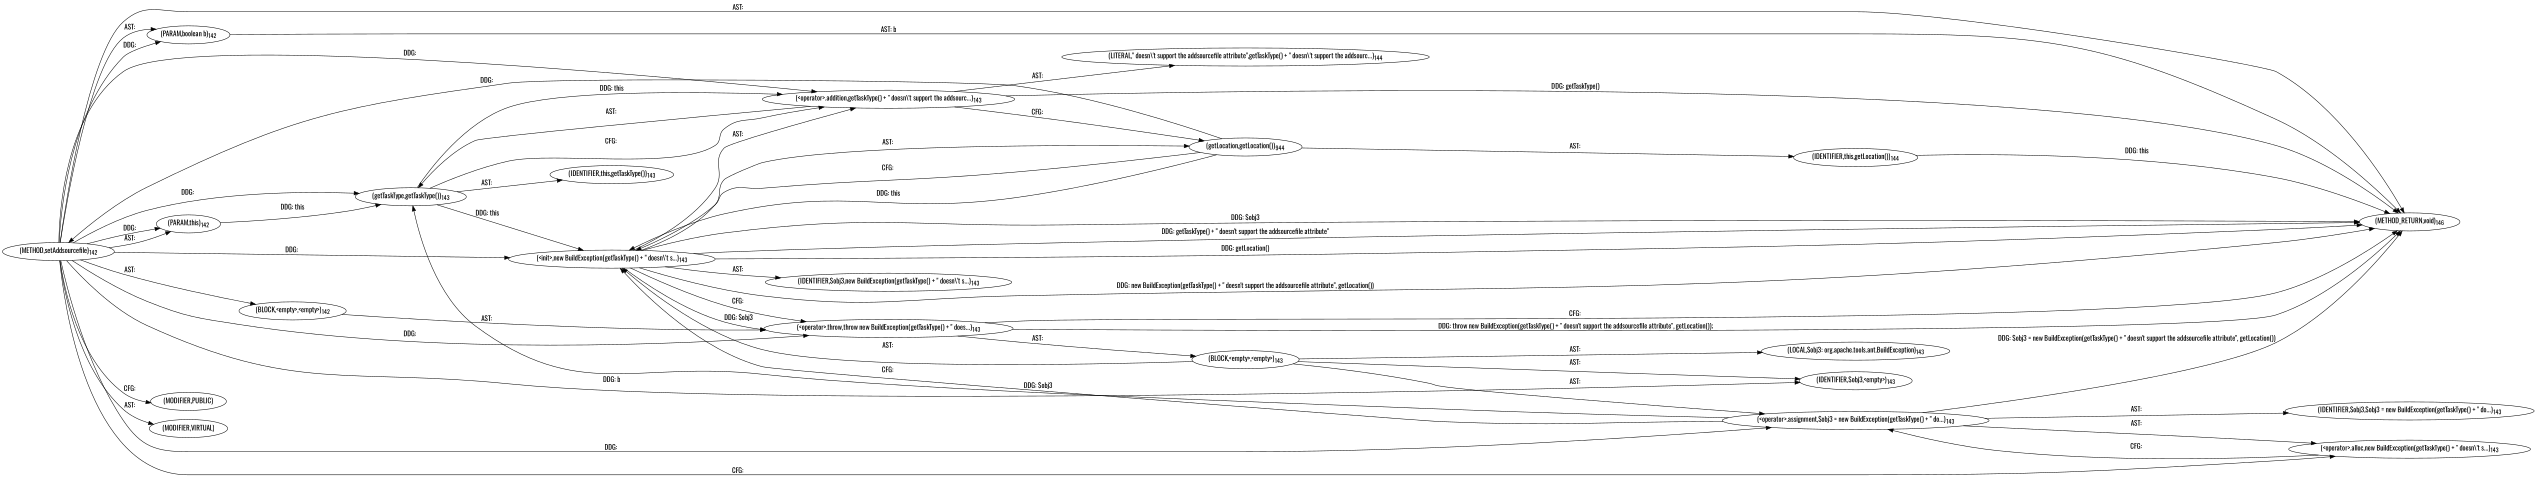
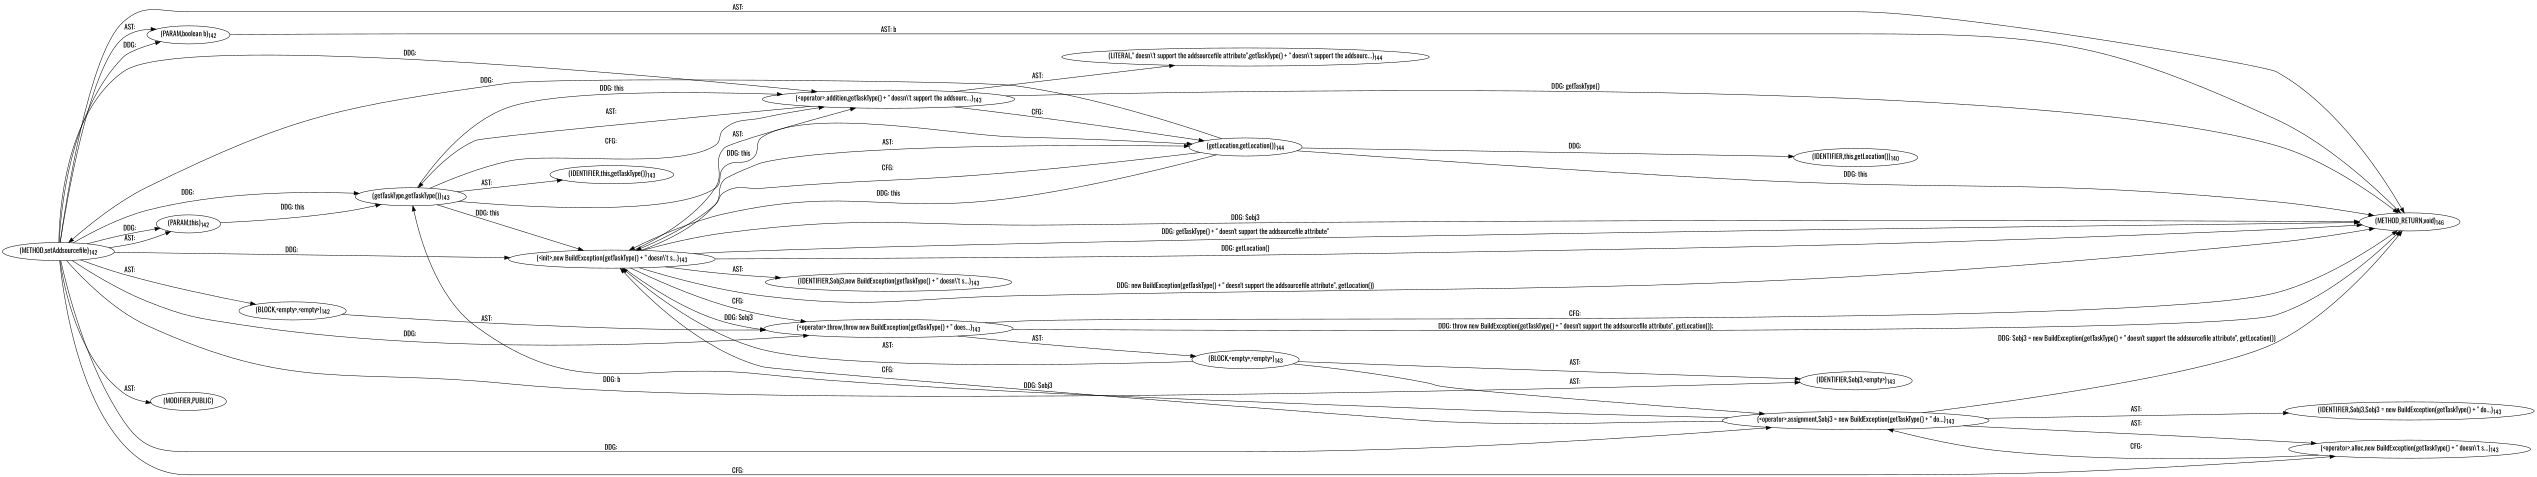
edge "(getTaskType,getTaskType())" -> "(getLocation,getLocation())": added, label "DDG: this"
node "(getLocation,getLocation())": text "944" -> "144"
edge "(getLocation,getLocation())" -> "(IDENTIFIER,this,getLocation())": label "AST: " -> "DDG: "
node "(IDENTIFIER,this,getLocation())": text "144" -> "140"
edge "(IDENTIFIER,this,getLocation())" -> "(METHOD_RETURN,void)": now "(getLocation,getLocation())" -> "(METHOD_RETURN,void)"
node "(LOCAL,$obj3: org.apache.tools.ant.BuildException)": removed
edge "(METHOD,setAddsourcefile)" -> "(MODIFIER,PUBLIC)": label "CFG: " -> "AST: "
node "(MODIFIER,VIRTUAL)": removed
